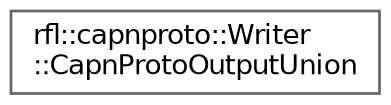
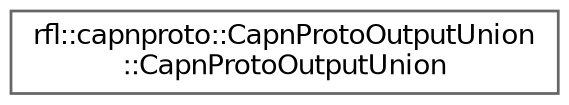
node "rfl::capnproto::Writer ::CapnProtoOutputUnion": label "rfl::capnproto::Writer ::CapnProtoOutputUnion" -> "rfl::capnproto::CapnProtoOutputUnion ::CapnProtoOutputUnion"
